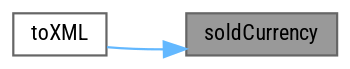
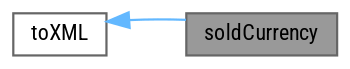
edge "toXML" -> "soldCurrency": reversed
